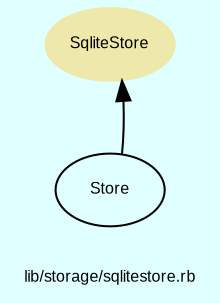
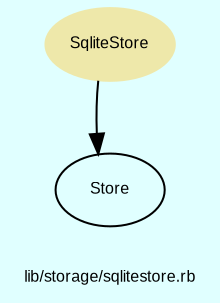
edge "Store" -> "SqliteStore": reversed
